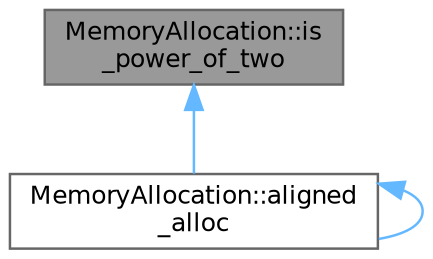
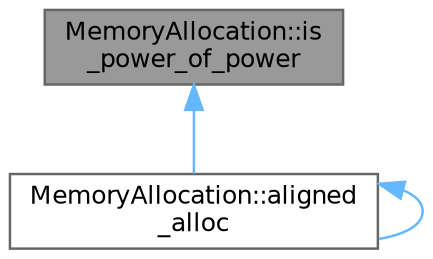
node "MemoryAllocation::is _power_of_two": label "MemoryAllocation::is _power_of_two" -> "MemoryAllocation::is _power_of_power"
